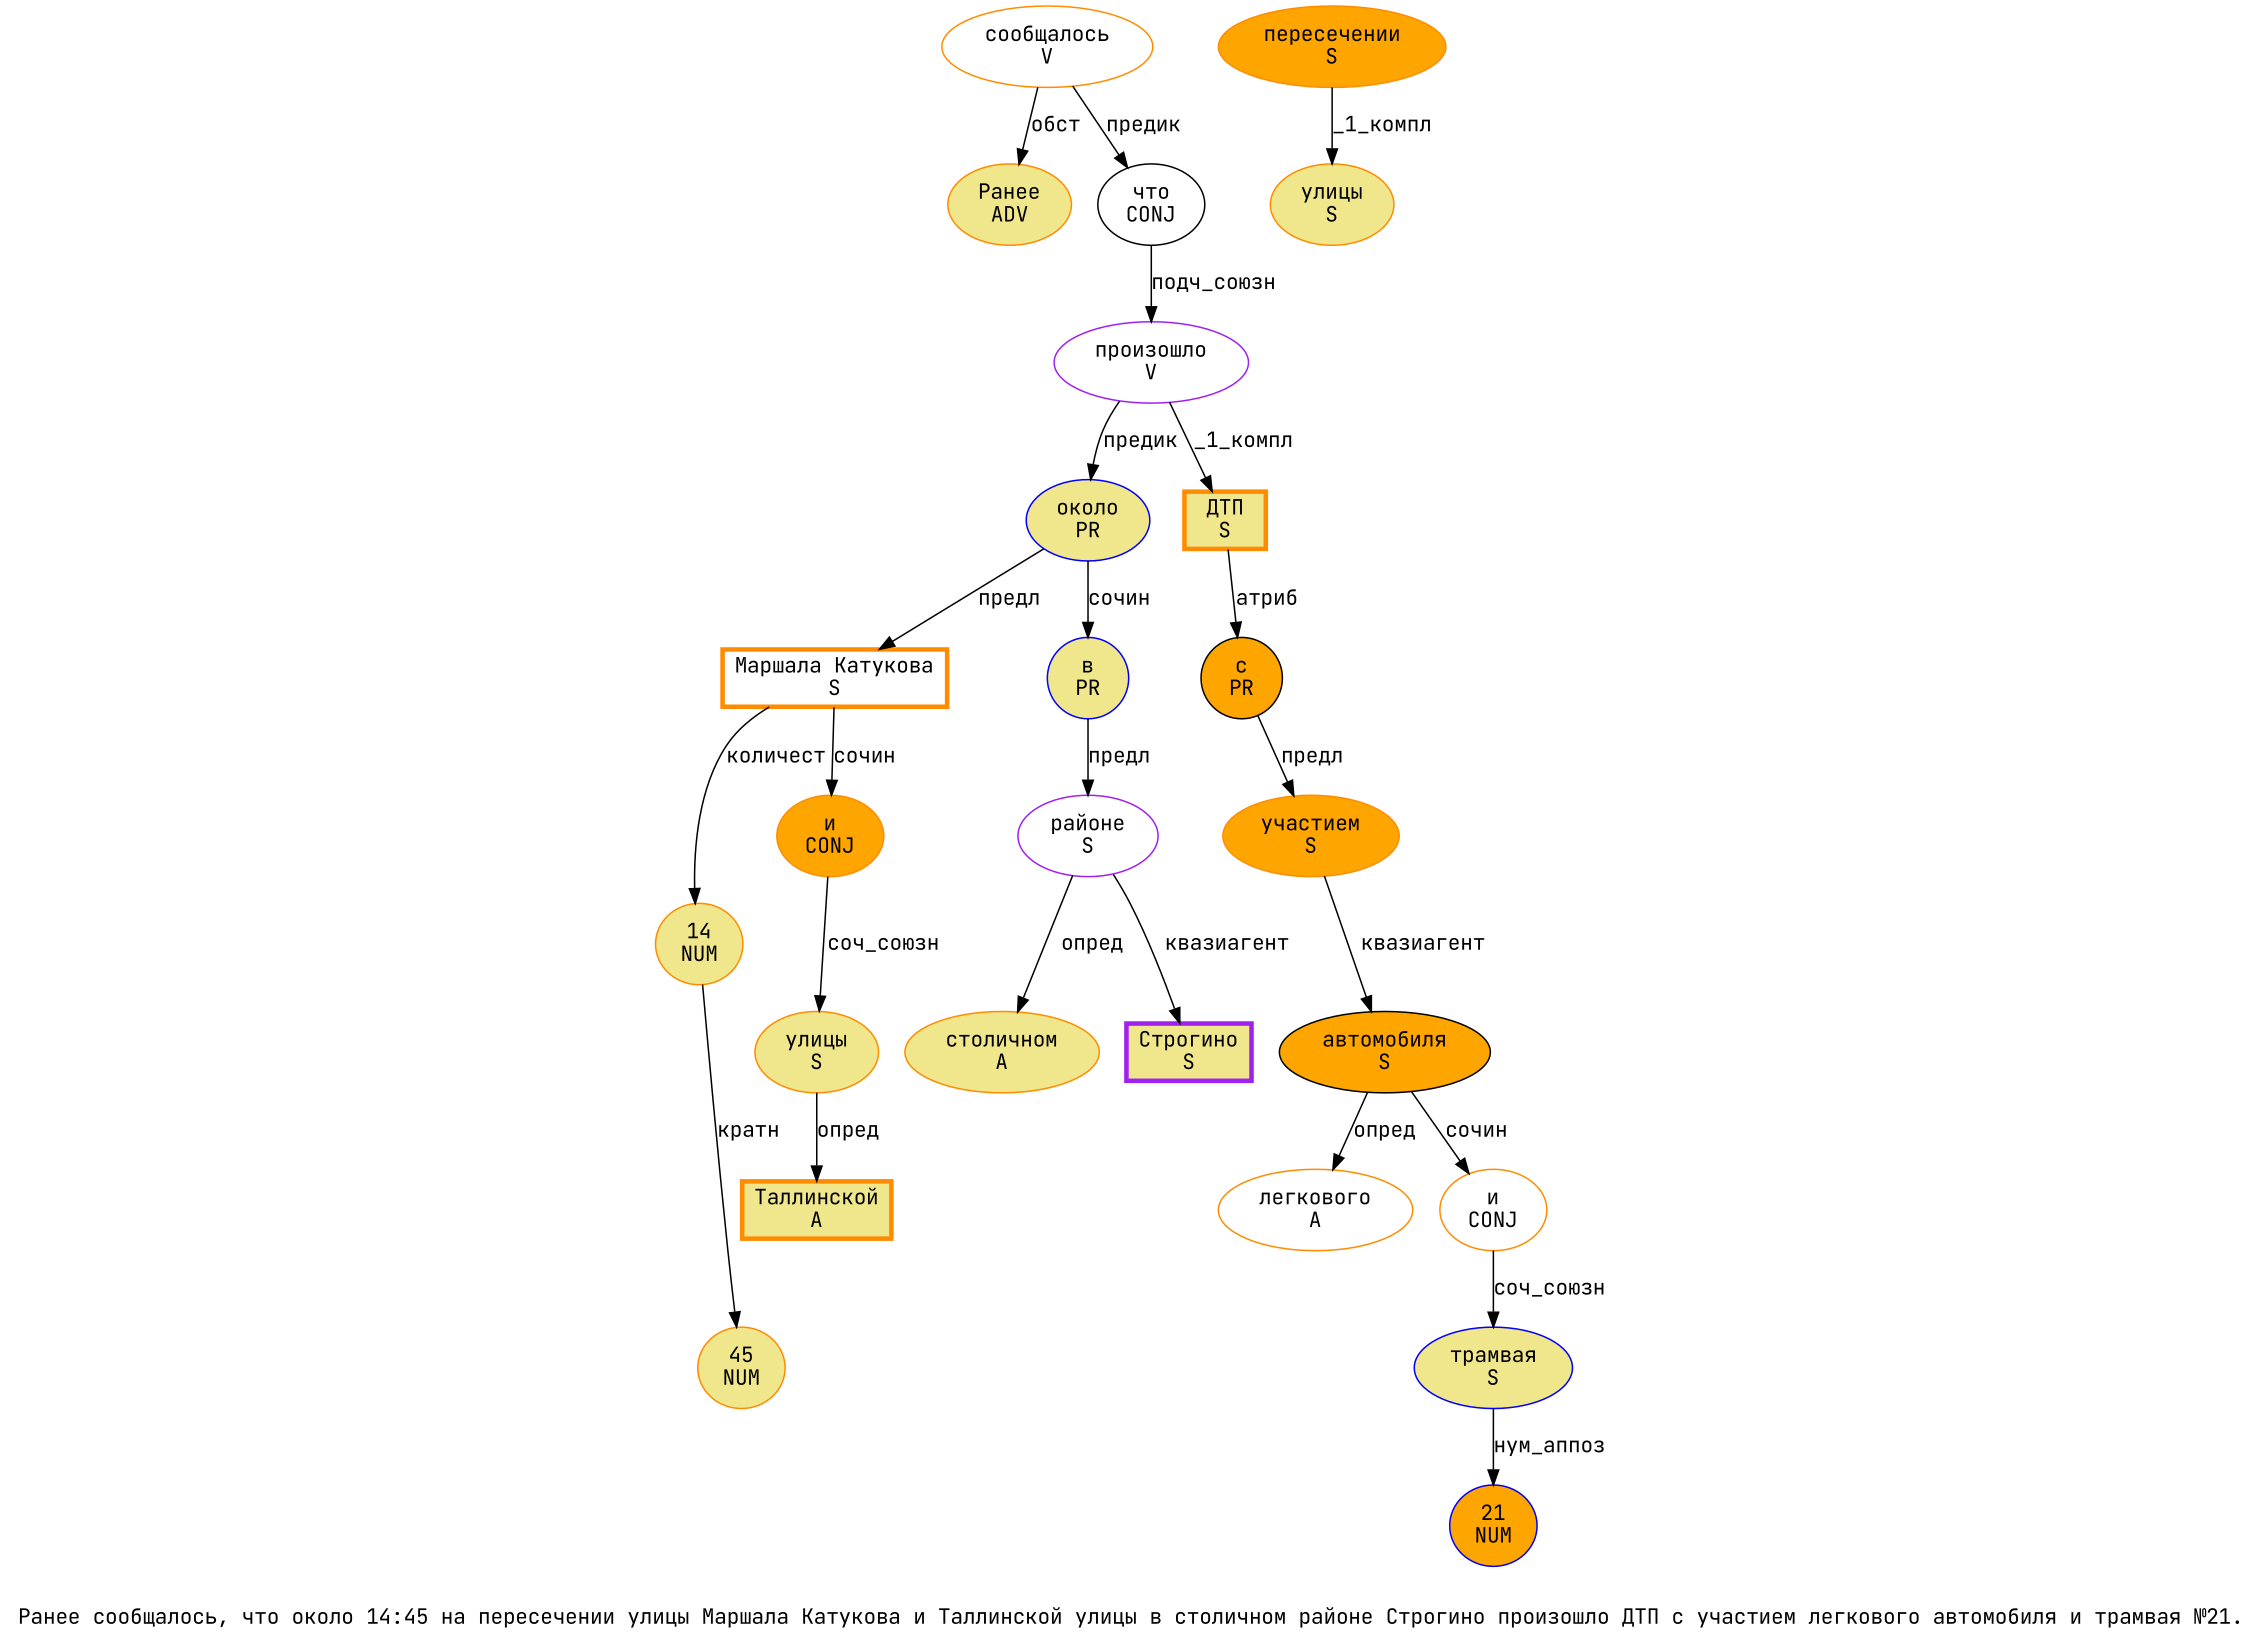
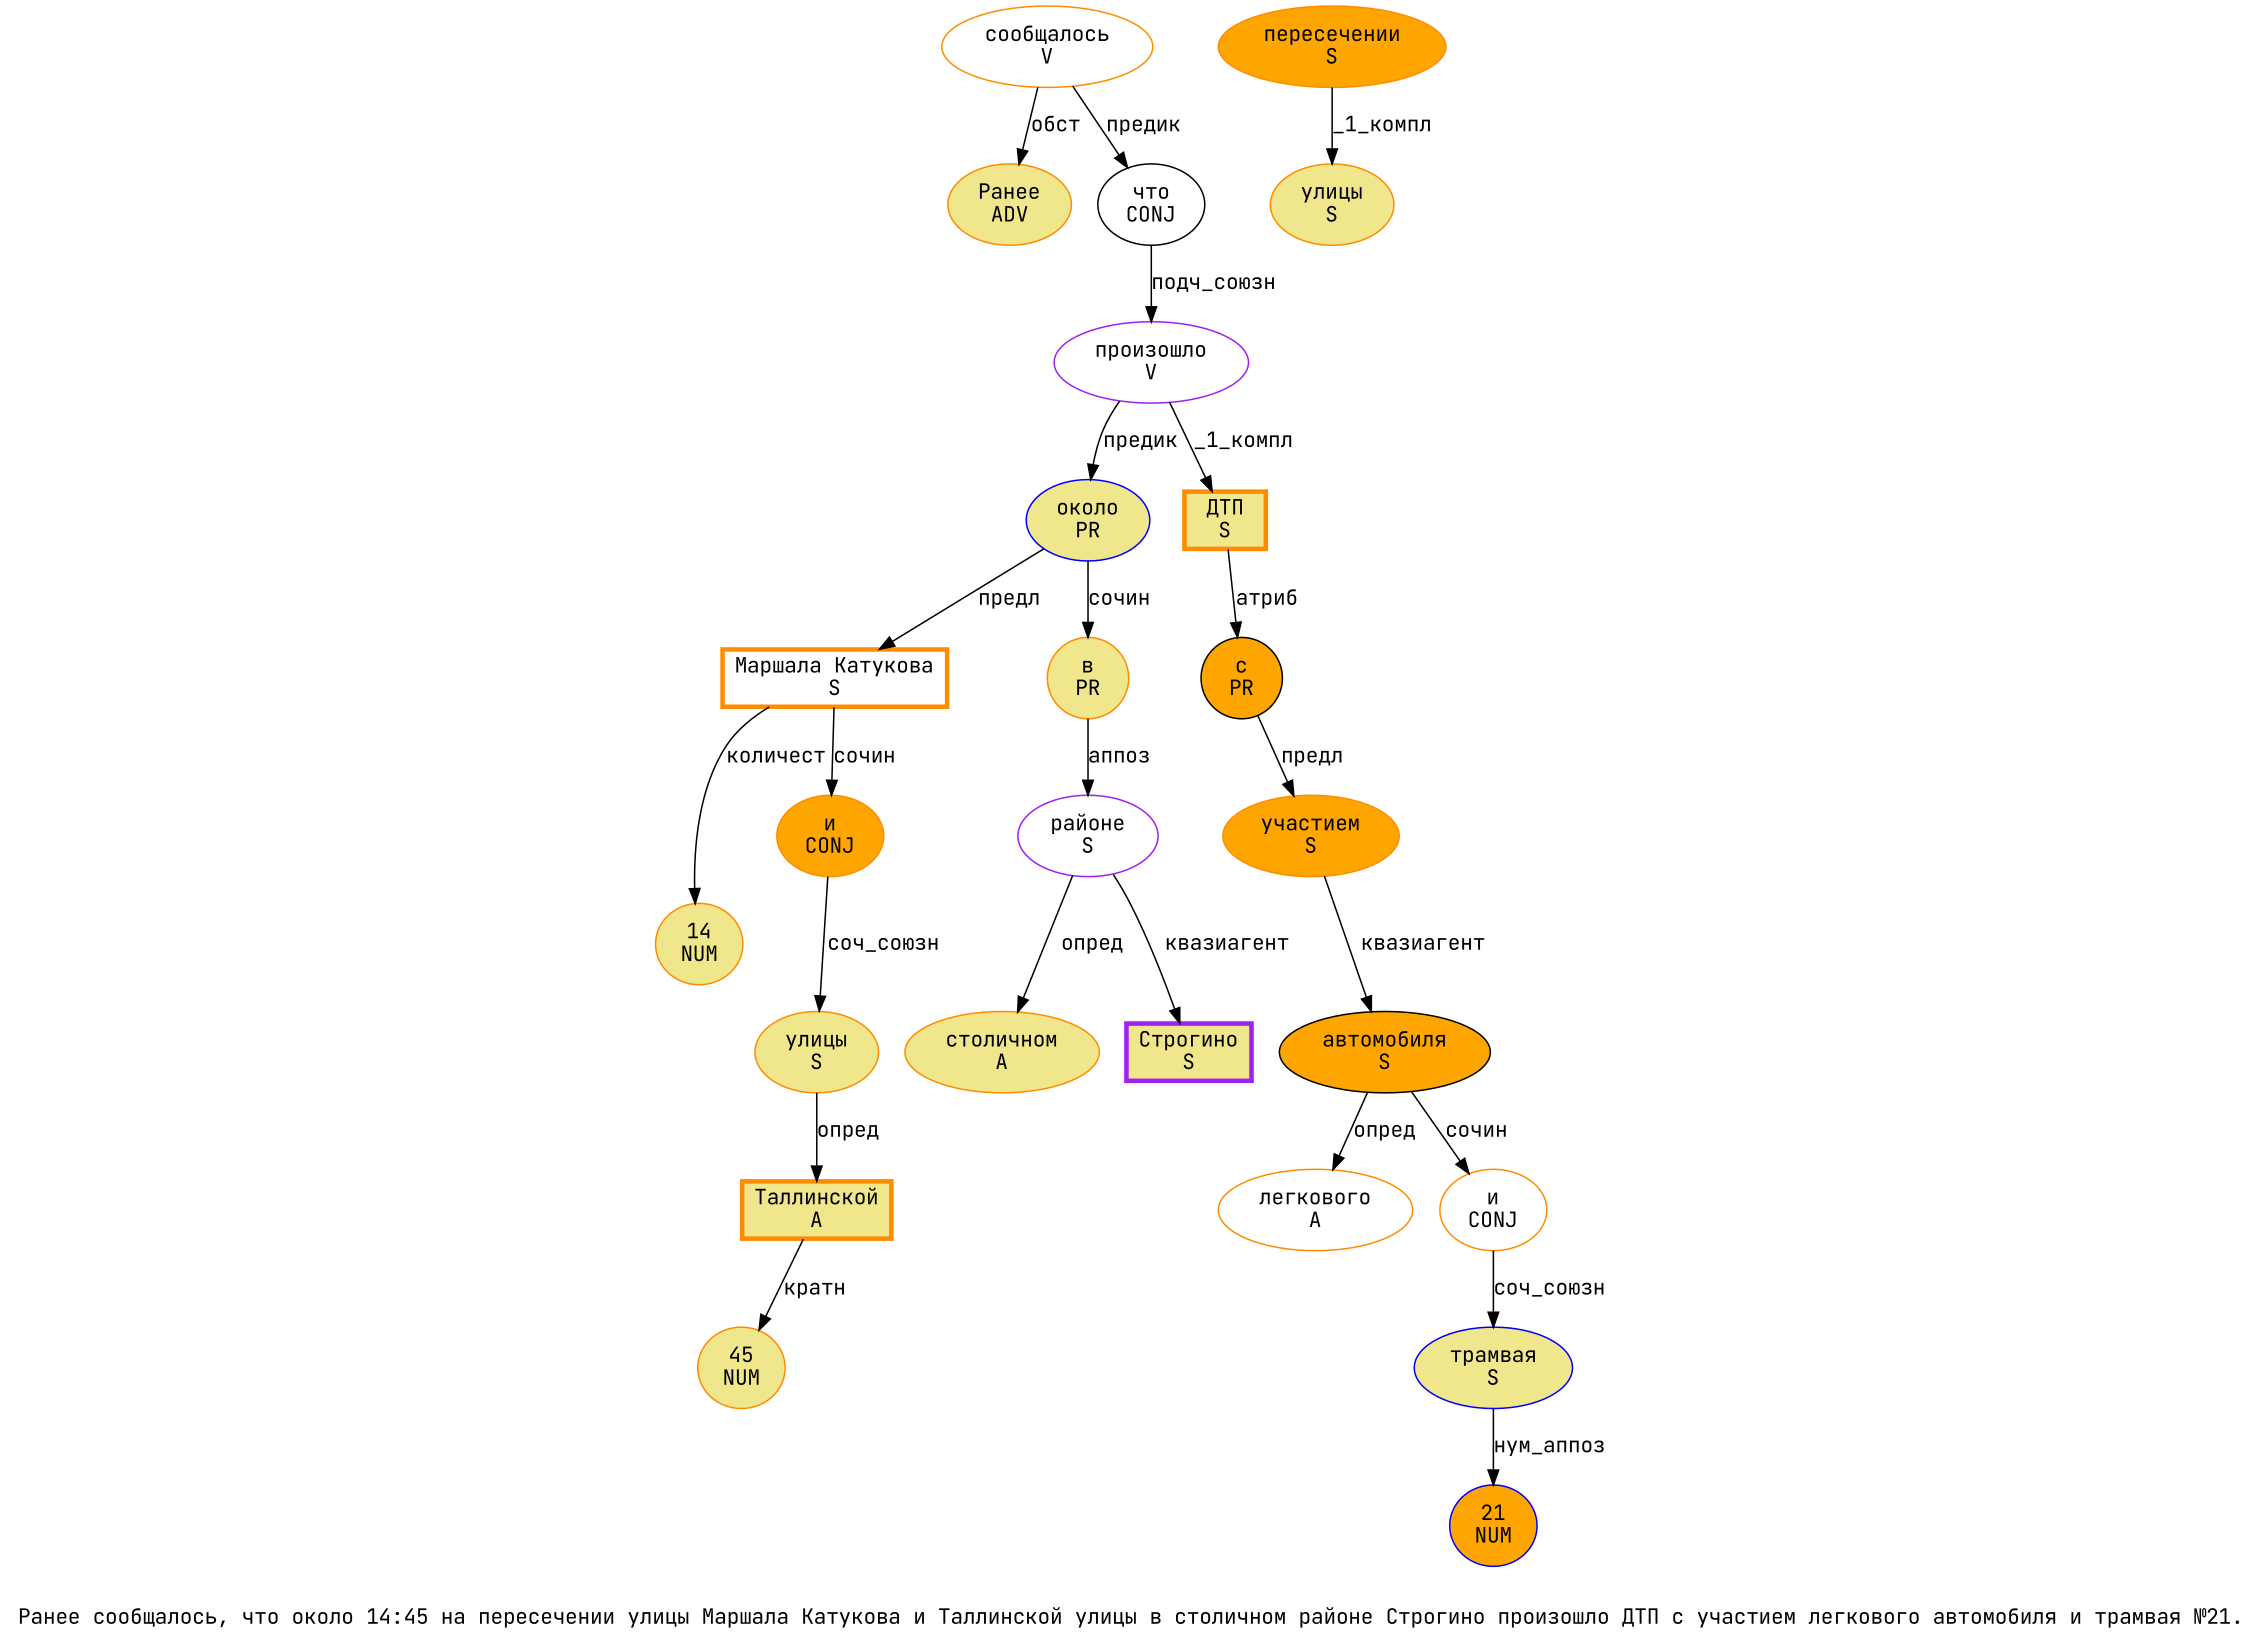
node "в PR": color blue -> darkorange
edge "в PR" -> "районе S": label "предл" -> "аппоз"
edge "14 NUM" -> "45 NUM": now "Таллинской A" -> "45 NUM"
